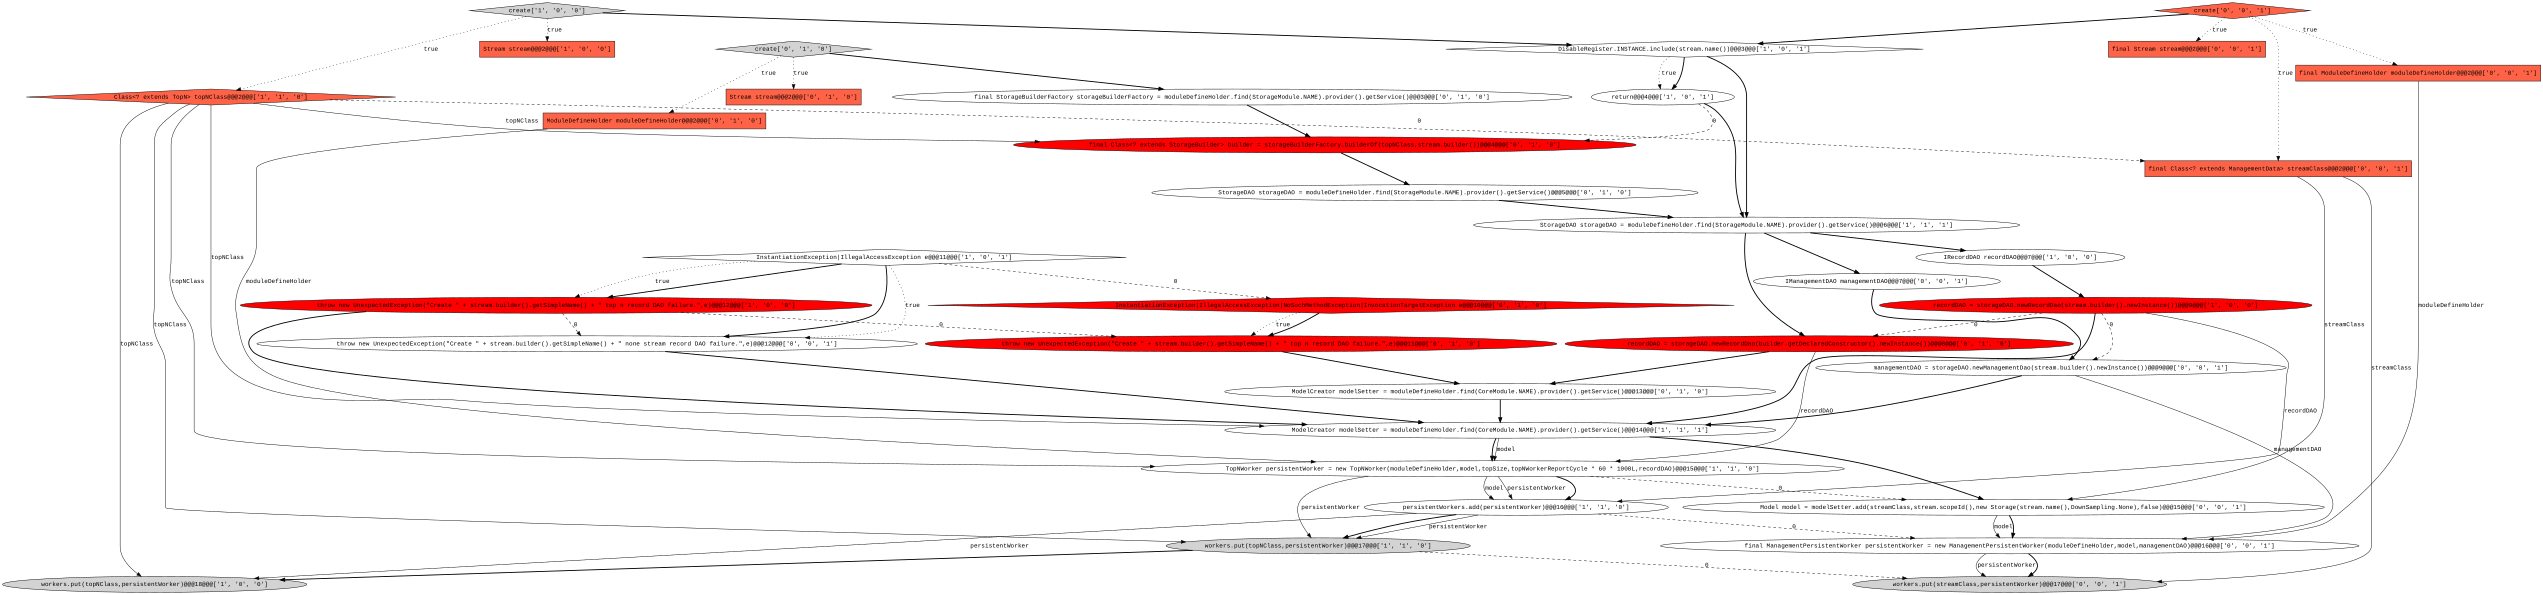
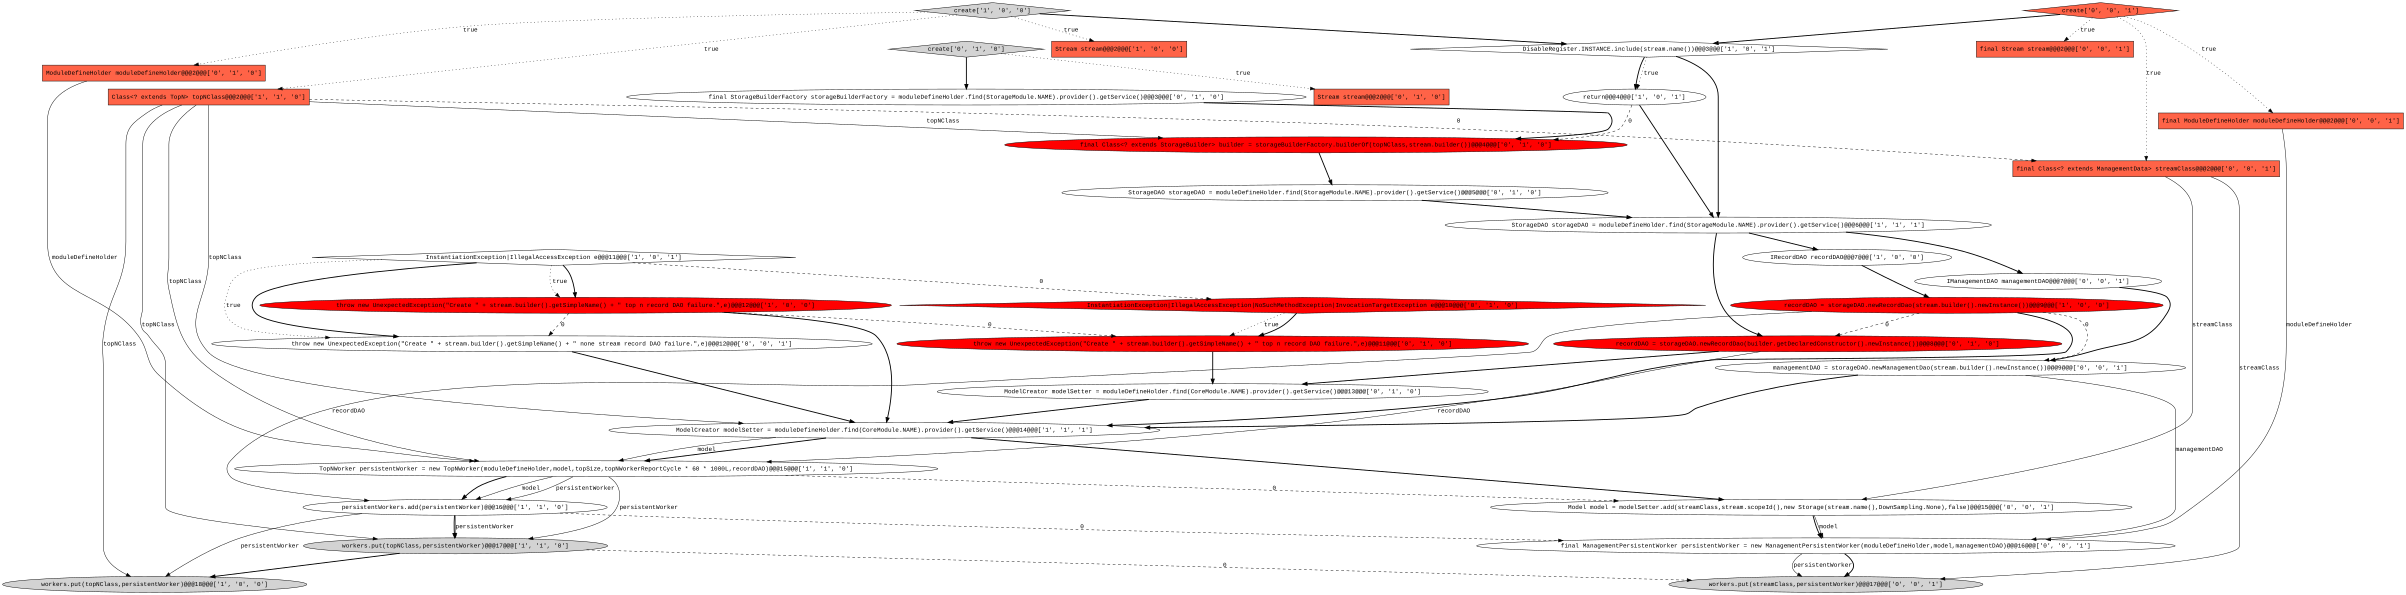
edge "create['0', '1', '0']" -> "ModuleDefineHolder moduleDefineHolder@@@2@@@['0', '1', '0']": now "create['1', '0', '0']" -> "ModuleDefineHolder moduleDefineHolder@@@2@@@['0', '1', '0']"
node "Class<? extends TopN> topNClass@@@2@@@['1', '1', '0']": shape diamond -> box
